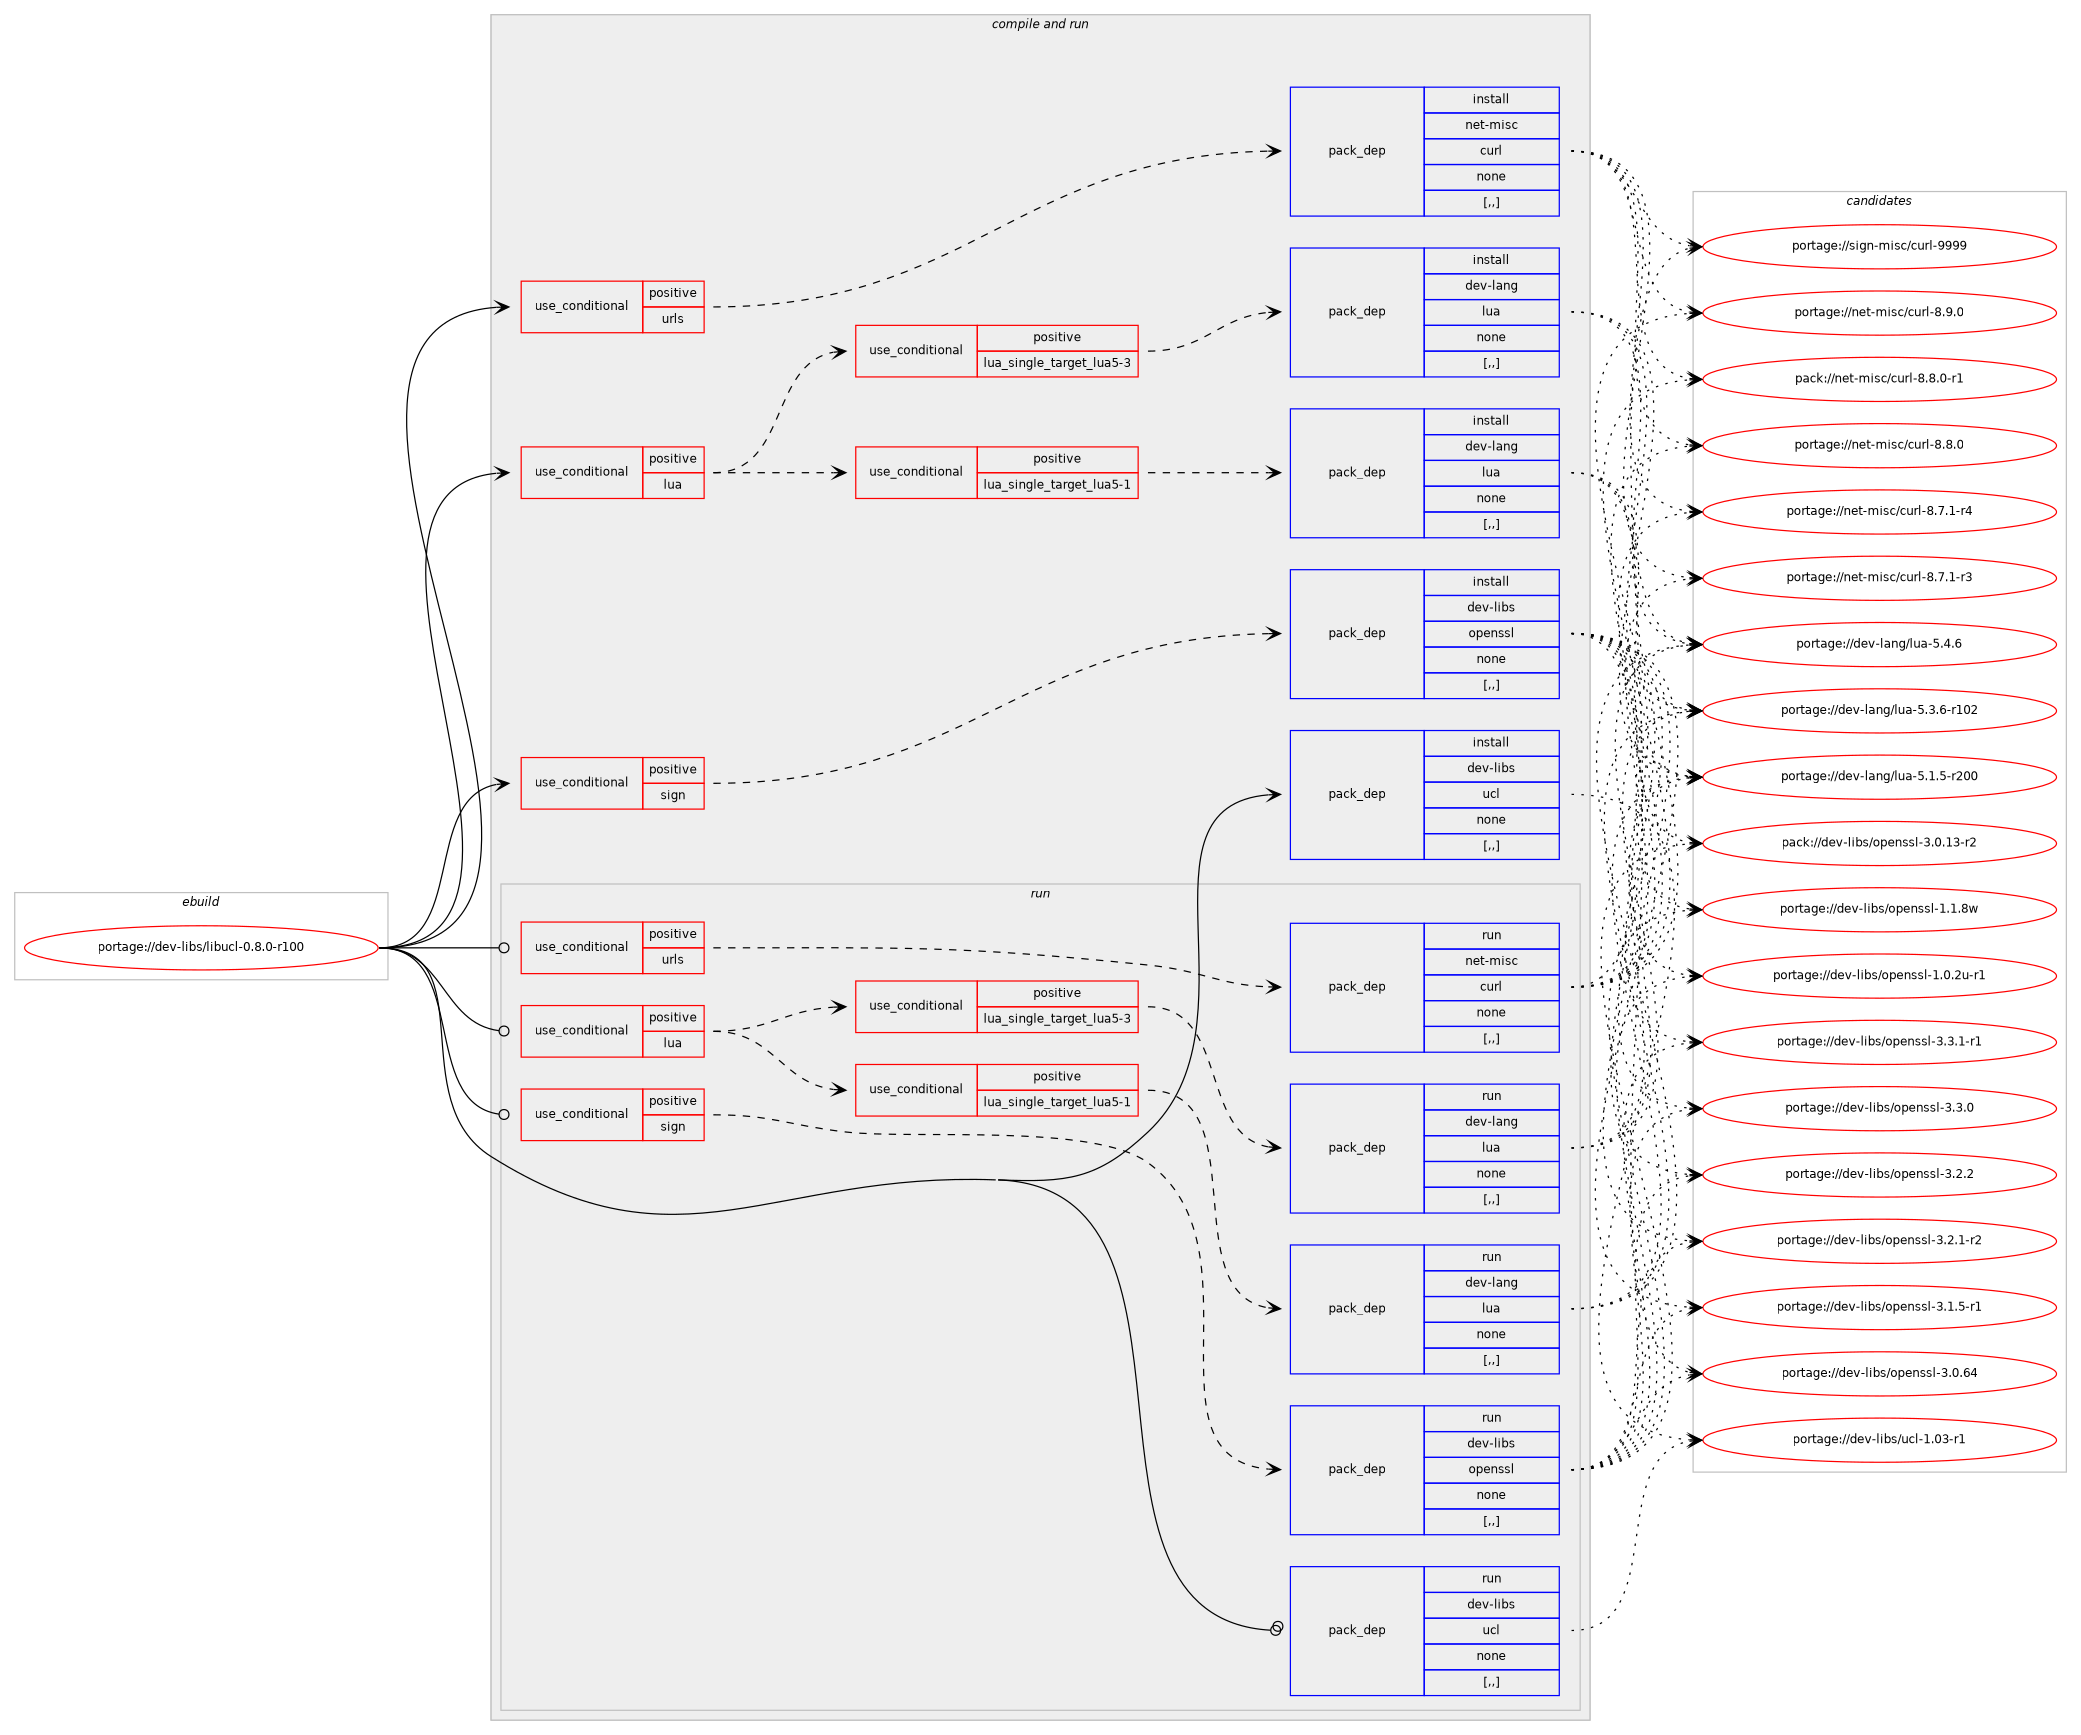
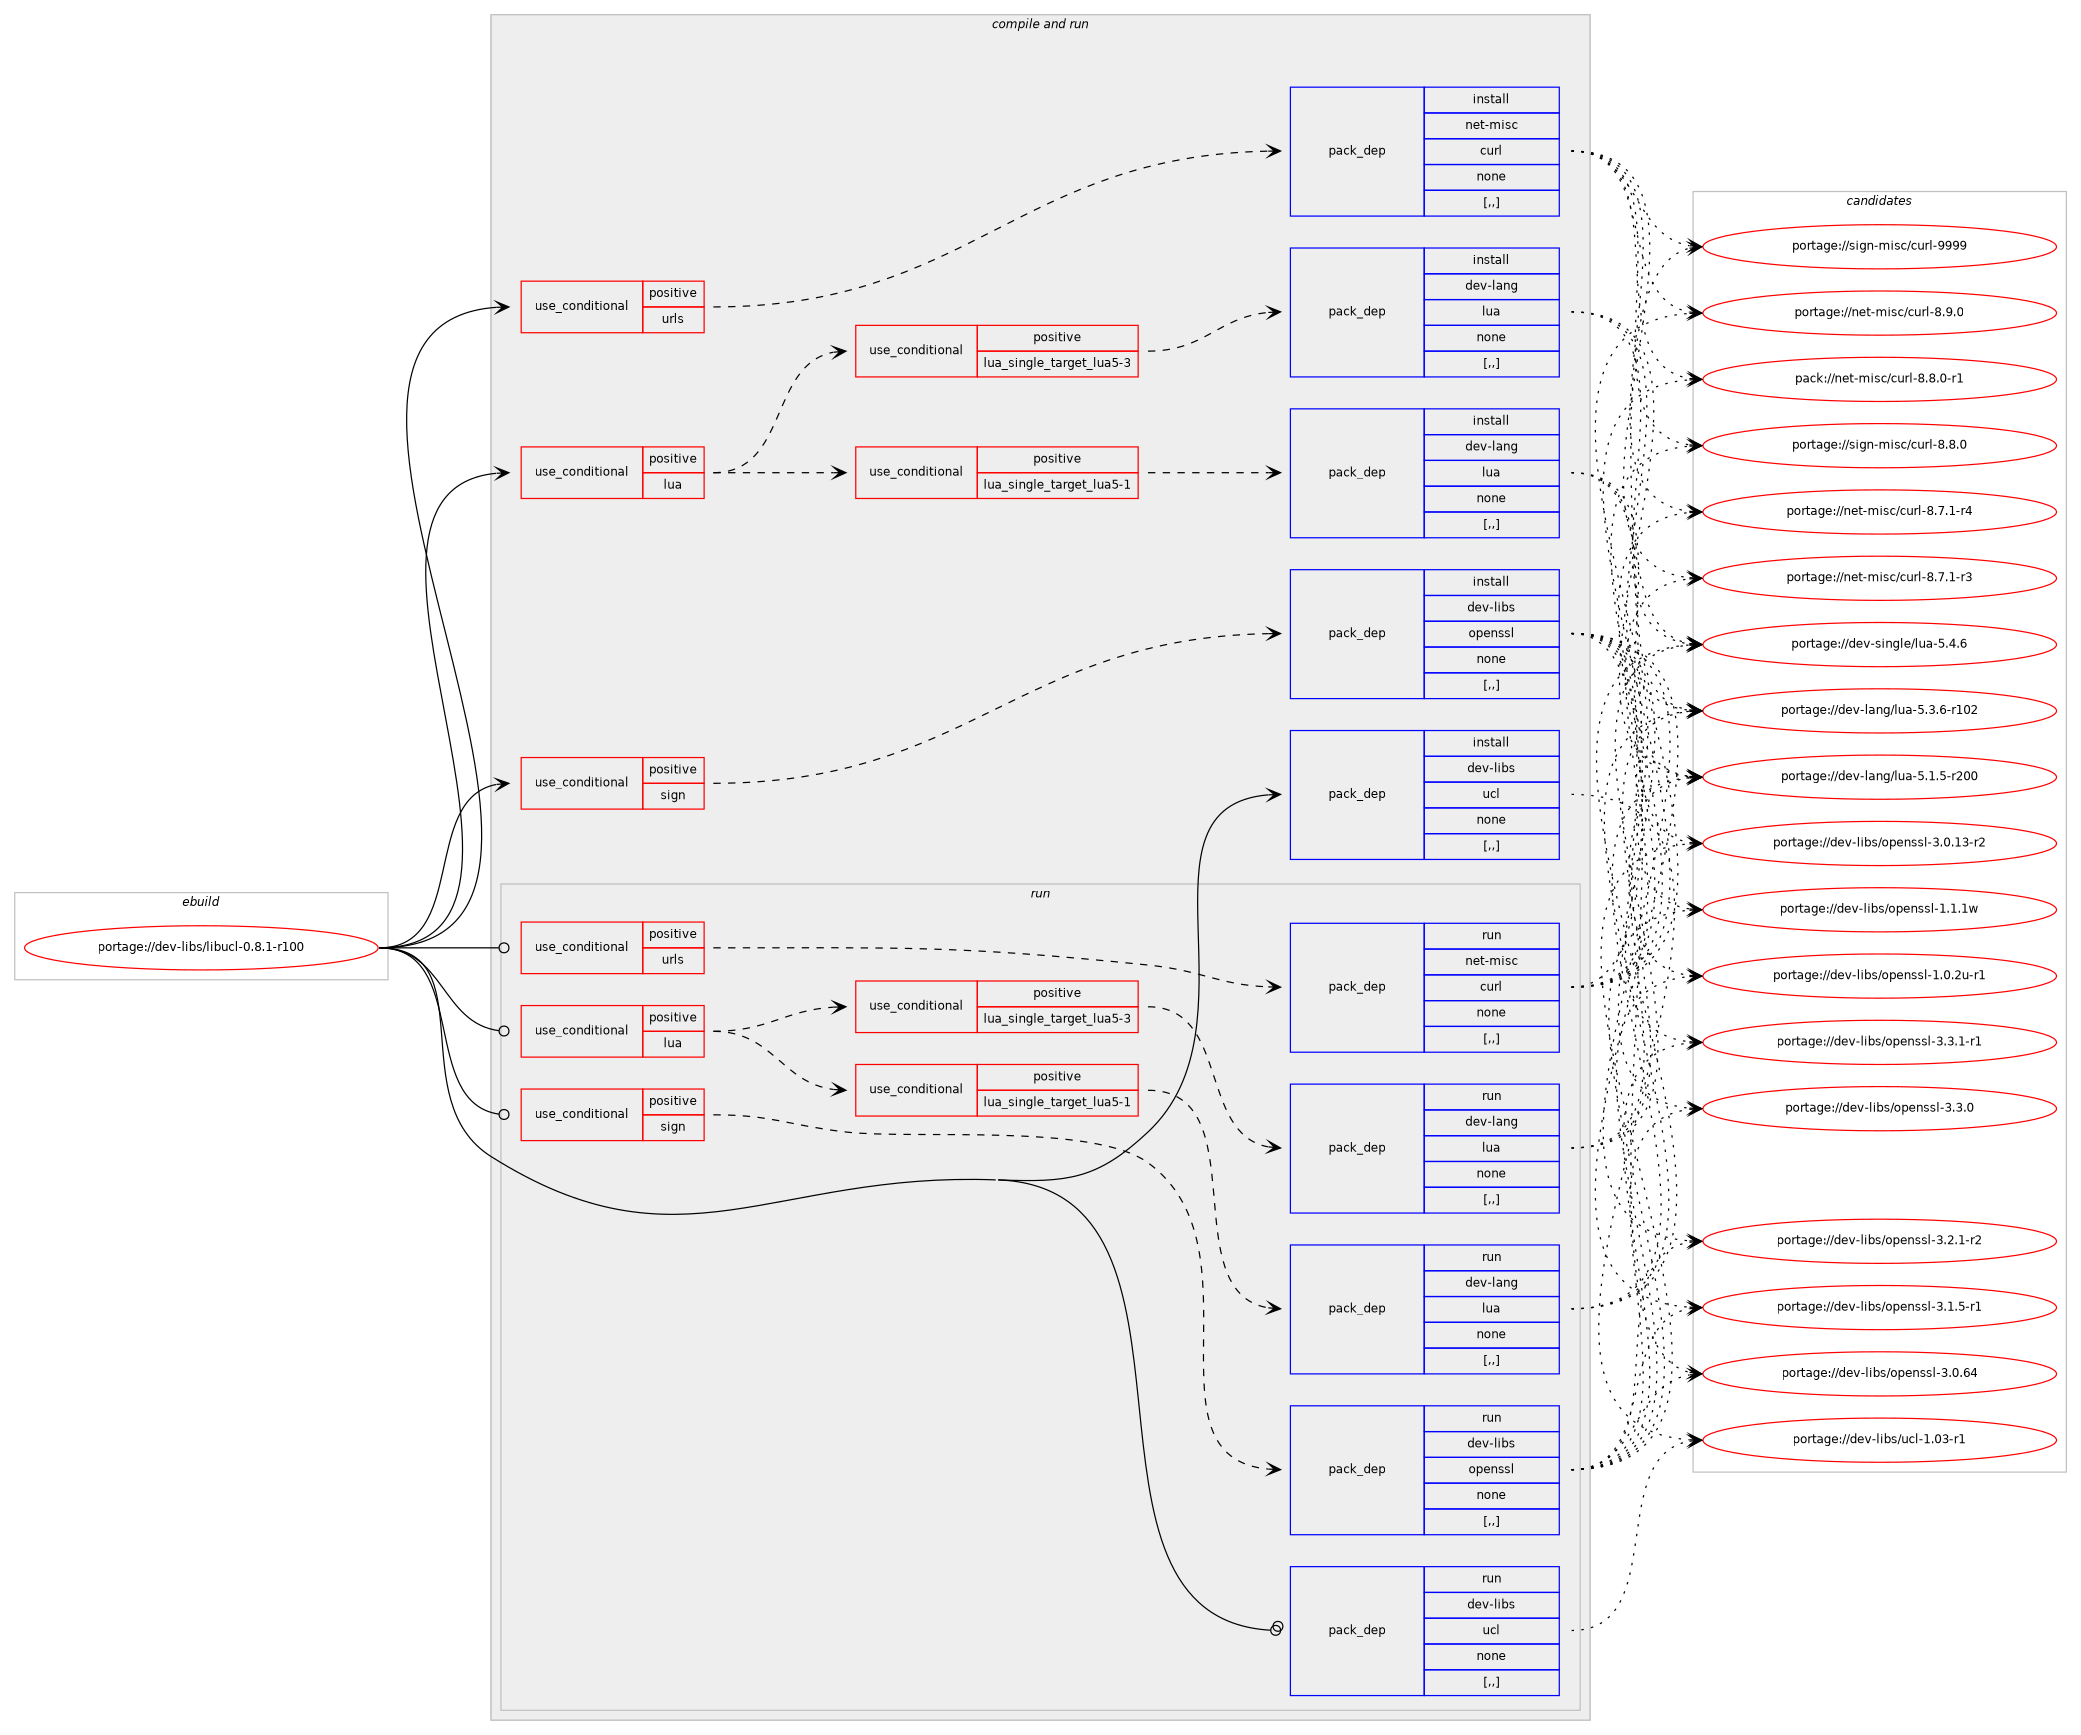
node "portage://net-misc/curl-8.8.0": label "portage://net-misc/curl-8.8.0" -> "portage://sign-misc/curl-8.8.0"
node "portage://dev-lang/lua-5.4.6": label "portage://dev-lang/lua-5.4.6" -> "portage://dev-single/lua-5.4.6"
node "pack://dev-libs/openssl-3.0.13-r2": label "pack://dev-libs/openssl-3.0.13-r2" -> "portage://dev-libs/openssl-3.0.13-r2"
node "portage://dev-libs/openssl-1.1.8w": label "portage://dev-libs/openssl-1.1.8w" -> "portage://dev-libs/openssl-1.1.1w"
node "portage://dev-libs/libucl-0.8.0-r100": label "portage://dev-libs/libucl-0.8.0-r100" -> "portage://dev-libs/libucl-0.8.1-r100"
node "portage://dev-libs/openssl-3.2.2": removed
